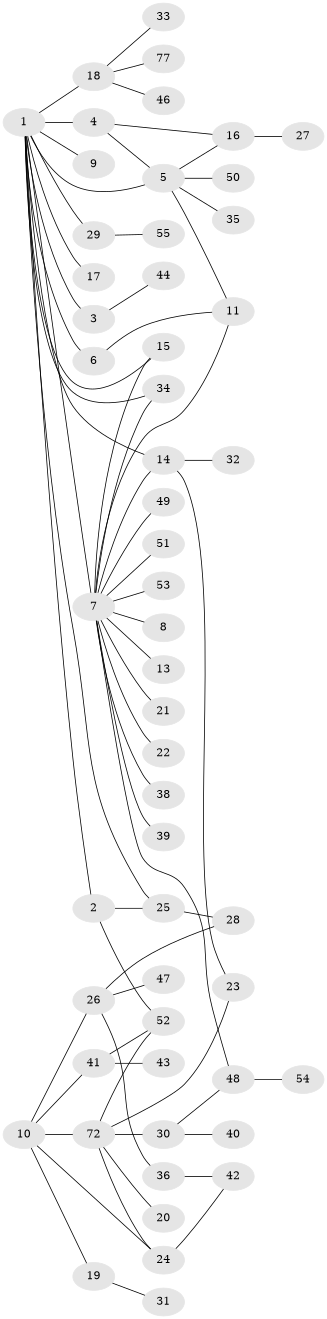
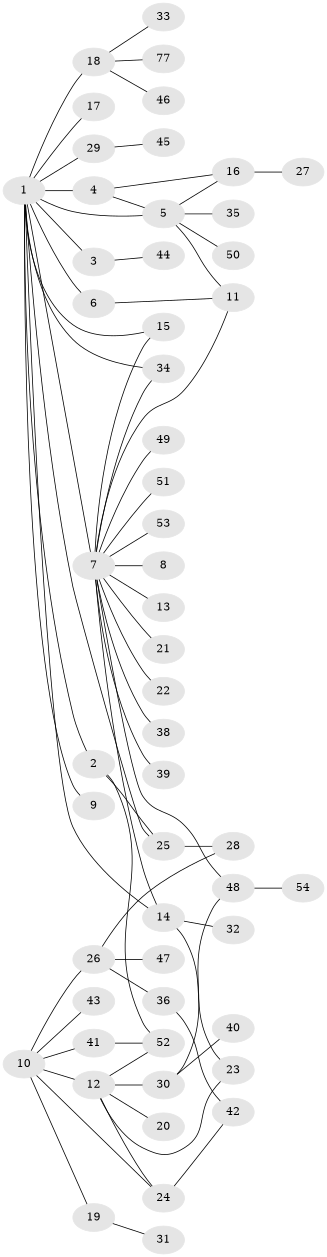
node "55": label "55" -> "45"
edge "41" -- "43": now "10" -- "43"
node "72": label "72" -> "12"
